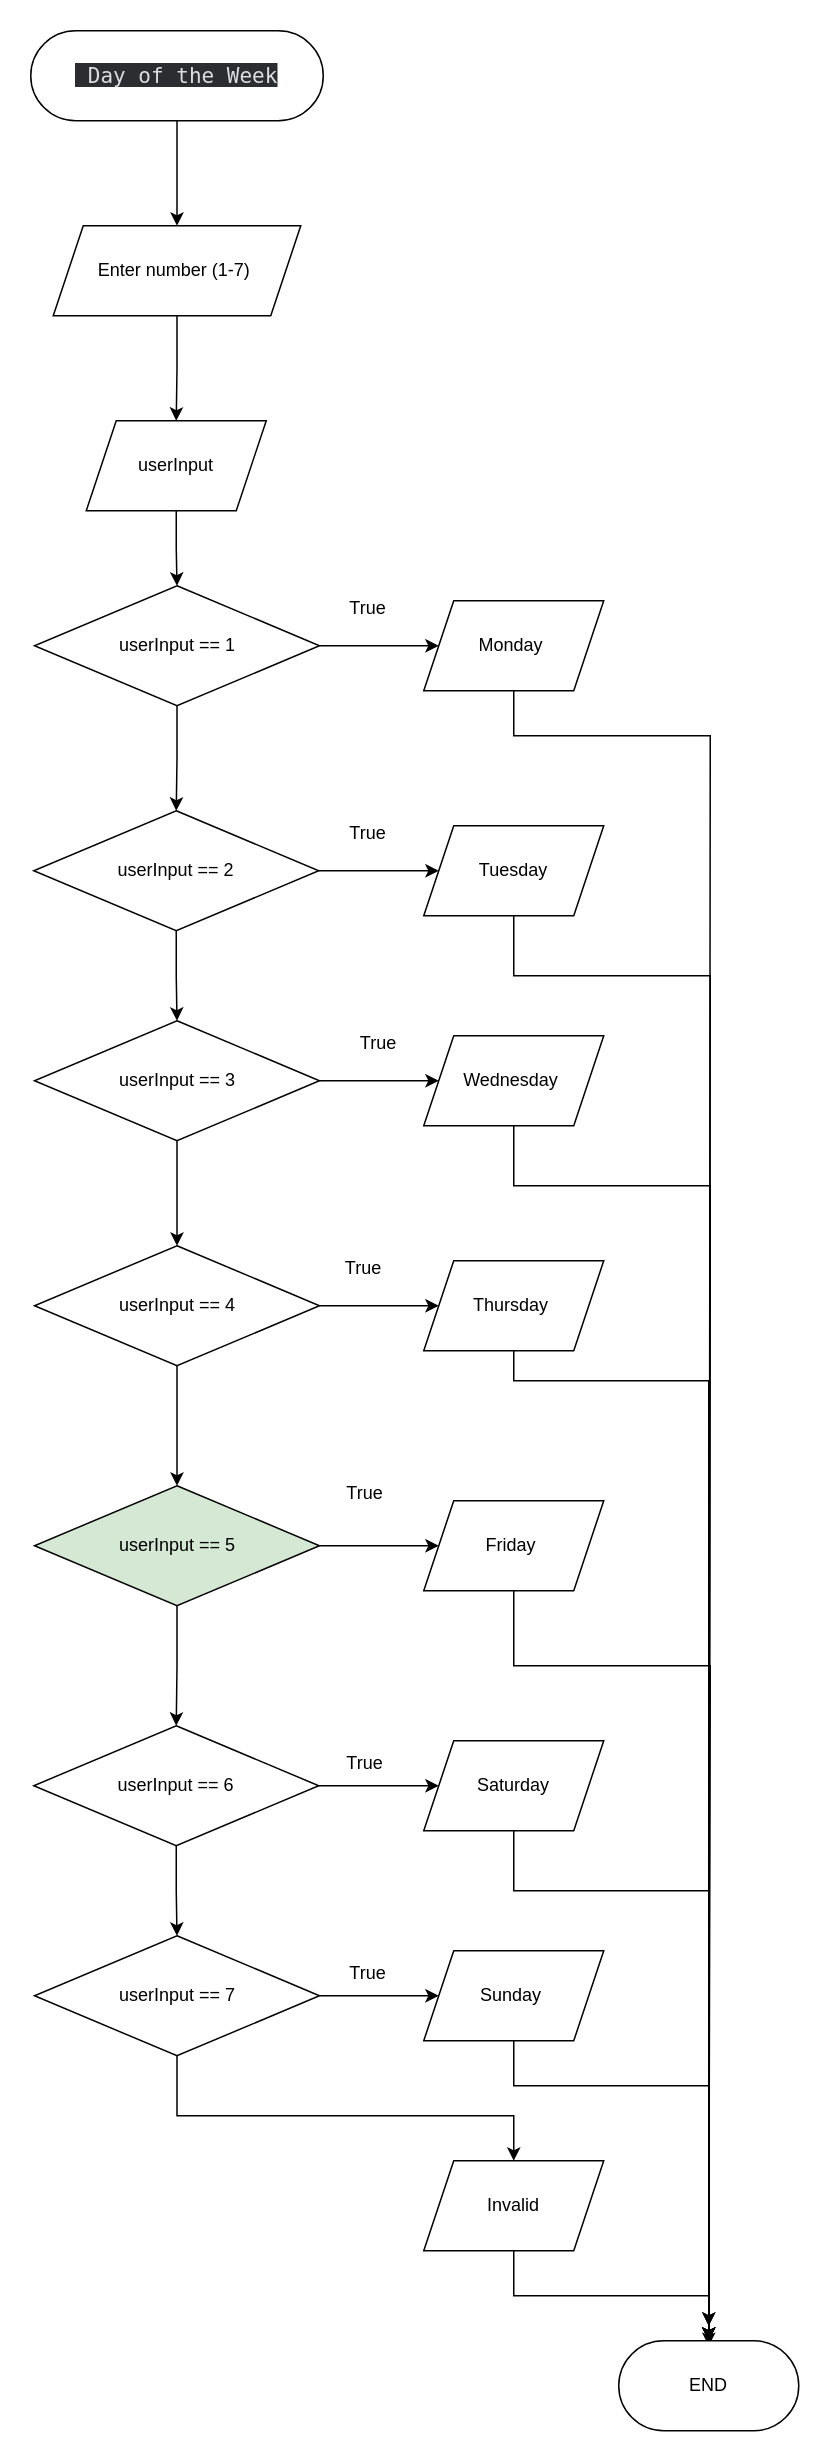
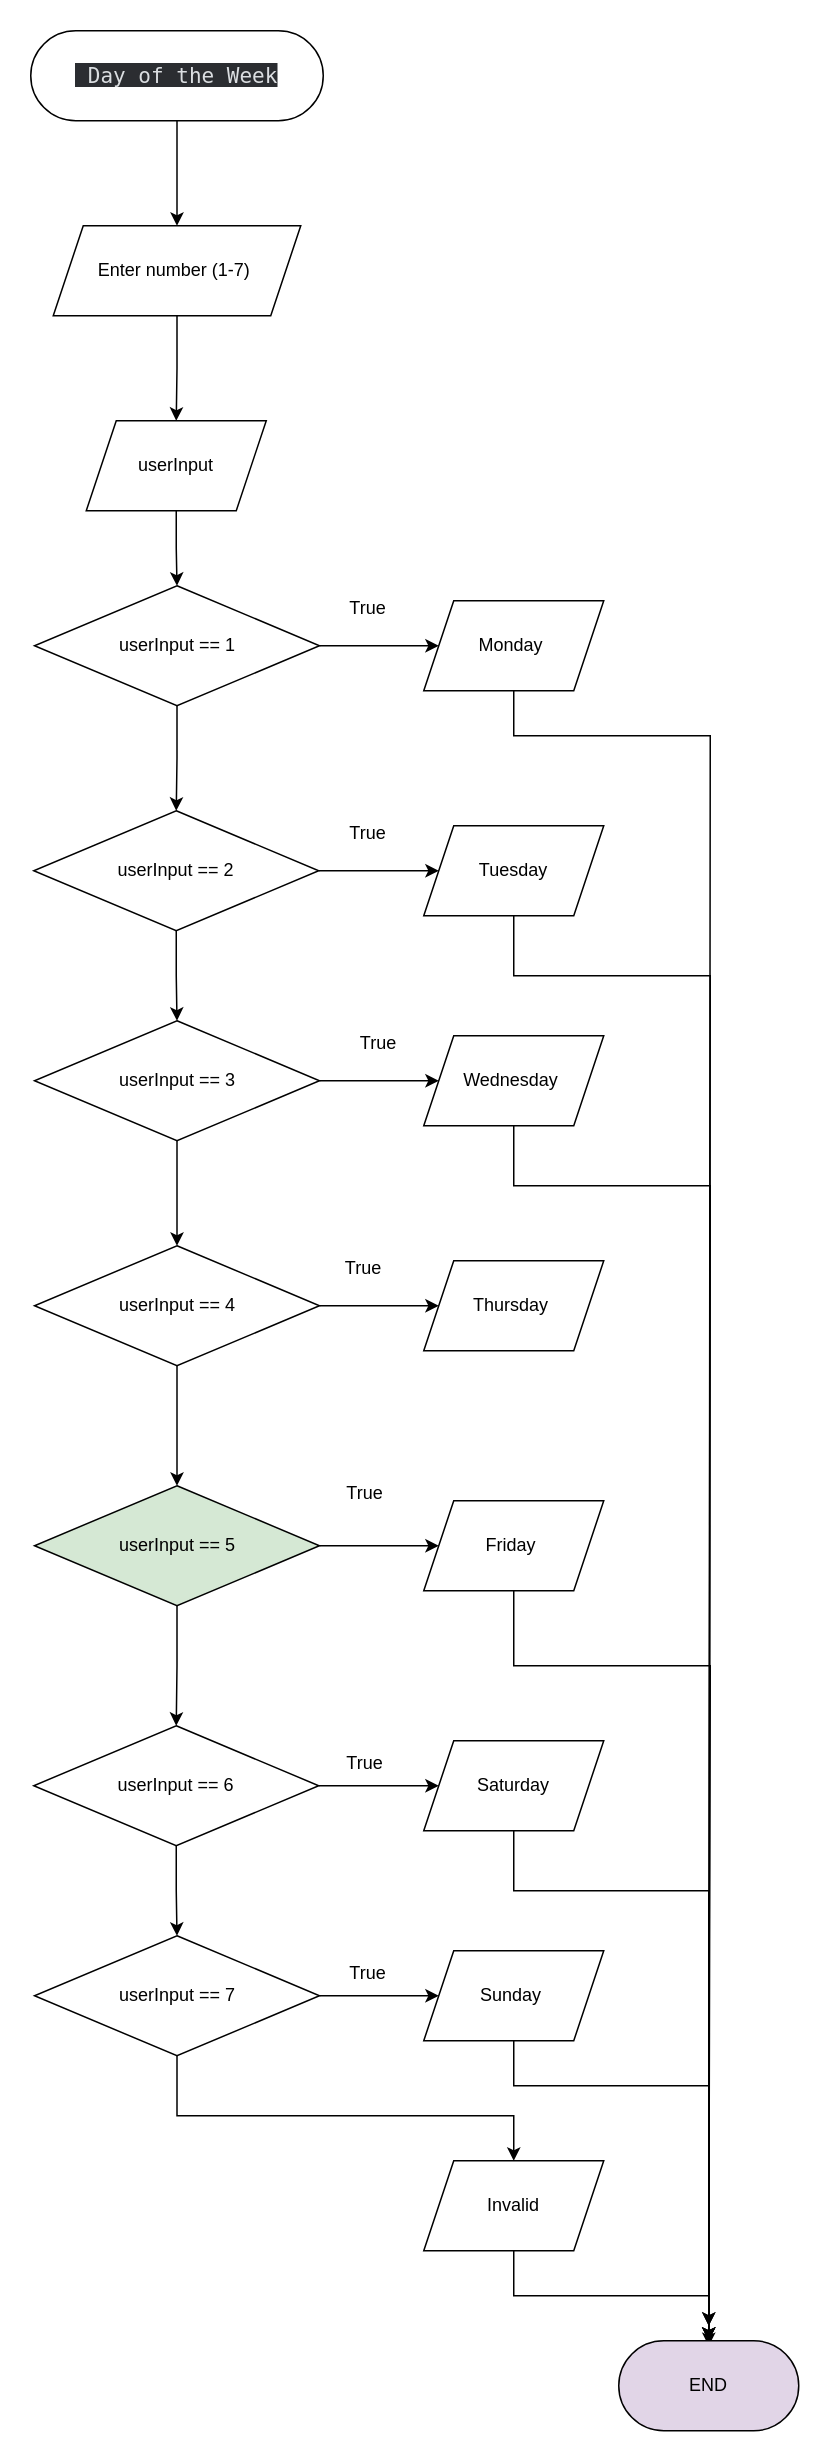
edge "Thursday" -> "END": removed
node "END": fillcolor #ffffff -> #e1d5e7
